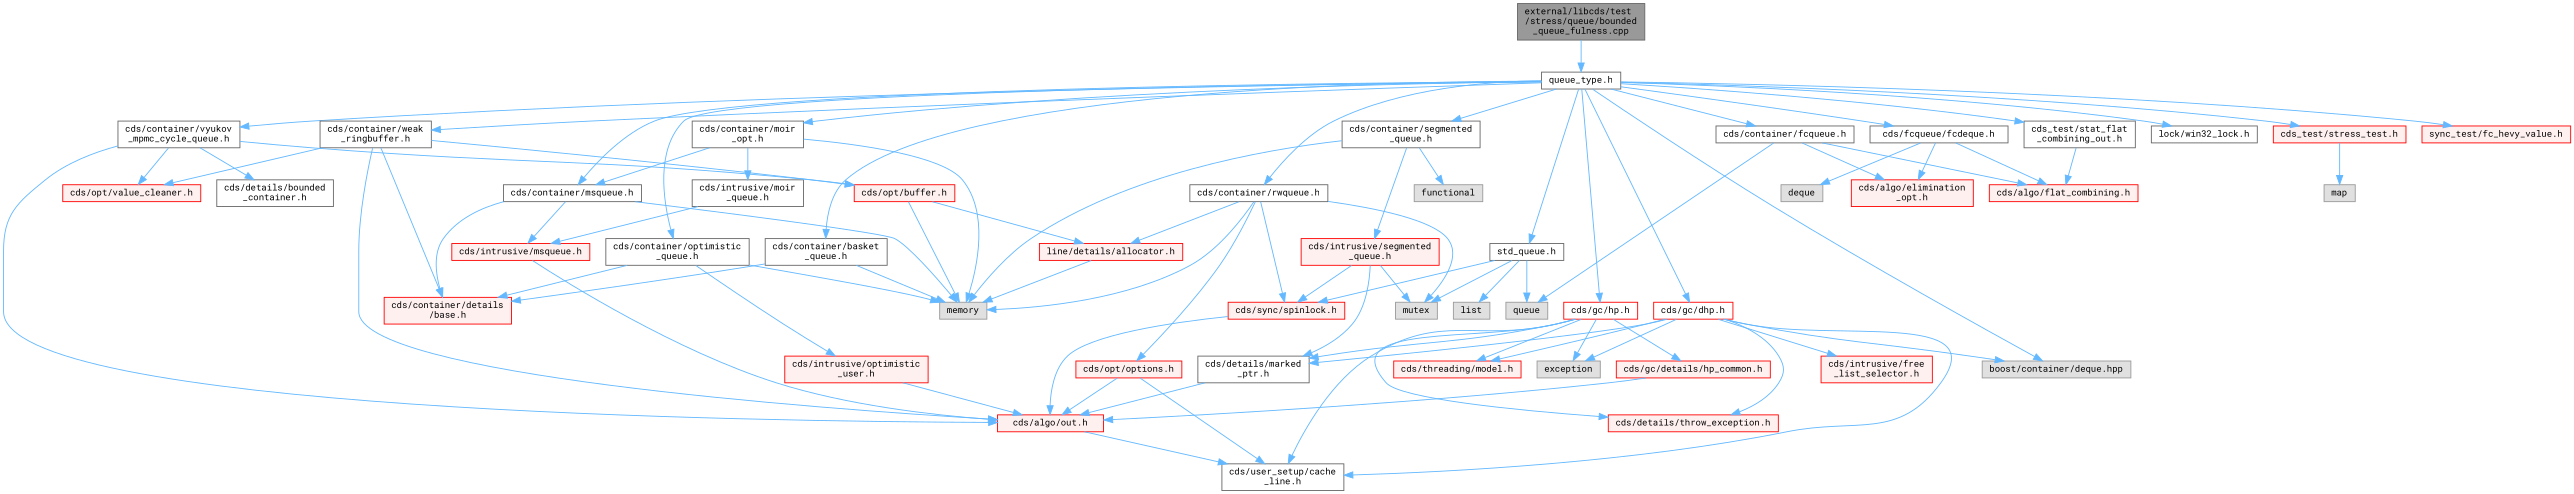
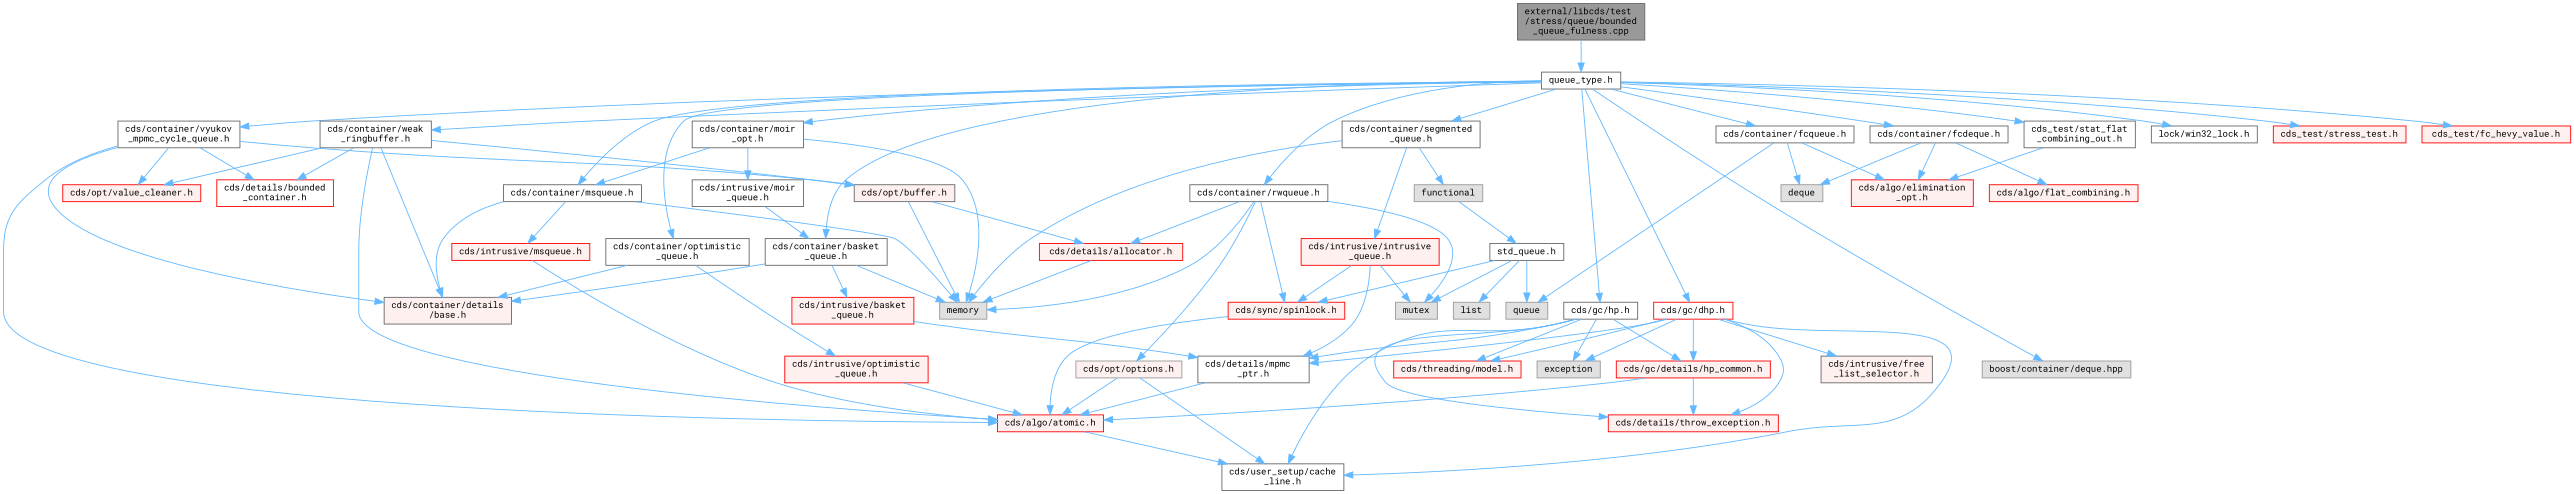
node "cds/fcqueue/fcdeque.h": label "cds/fcqueue/fcdeque.h" -> "cds/container/fcdeque.h"
node "sync_test/fc_hevy_value.h": label "sync_test/fc_hevy_value.h" -> "cds_test/fc_hevy_value.h"
edge "cds/container/weak _ringbuffer.h" -> "cds/details/bounded _container.h": added
edge "queue_type.h" -> "std_queue.h": now "functional" -> "std_queue.h"
edge "cds_test/stat_flat _combining_out.h" -> "cds/algo/flat_combining.h": now "cds_test/stat_flat _combining_out.h" -> "cds/algo/elimination _opt.h"
edge "cds/container/fcqueue.h" -> "cds/algo/flat_combining.h": now "cds/container/fcqueue.h" -> "deque"
node "cds/details/bounded _container.h": color grey40 -> red
node "cds/opt/buffer.h": color red -> grey40
node "map": removed
edge "cds/intrusive/moir _queue.h" -> "cds/intrusive/msqueue.h": now "cds/intrusive/moir _queue.h" -> "cds/container/basket _queue.h"
node "line/details/allocator.h": label "line/details/allocator.h" -> "cds/details/allocator.h"
node "cds/intrusive/segmented _queue.h": label "cds/intrusive/segmented _queue.h" -> "cds/intrusive/intrusive _queue.h"
edge "cds/container/vyukov _mpmc_cycle_queue.h" -> "cds/container/details /base.h": added
edge "cds/container/optimistic _queue.h" -> "memory": removed
node "cds/container/details /base.h": color red -> grey40
node "cds/intrusive/basket _queue.h": added
node "cds/gc/hp.h": color red -> grey40
edge "cds/gc/dhp.h" -> "boost/container/deque.hpp": now "cds/gc/dhp.h" -> "cds/gc/details/hp_common.h"
node "cds/intrusive/optimistic _user.h": label "cds/intrusive/optimistic _user.h" -> "cds/intrusive/optimistic _queue.h"
node "cds/opt/options.h": color red -> grey60
node "cds/details/marked _ptr.h": label "cds/details/marked _ptr.h" -> "cds/details/mpmc _ptr.h"
node "cds/intrusive/free _list_selector.h": color red -> grey40
edge "cds/gc/details/hp_common.h" -> "cds/details/throw_exception.h": added
node "cds/algo/out.h": label "cds/algo/out.h" -> "cds/algo/atomic.h"
